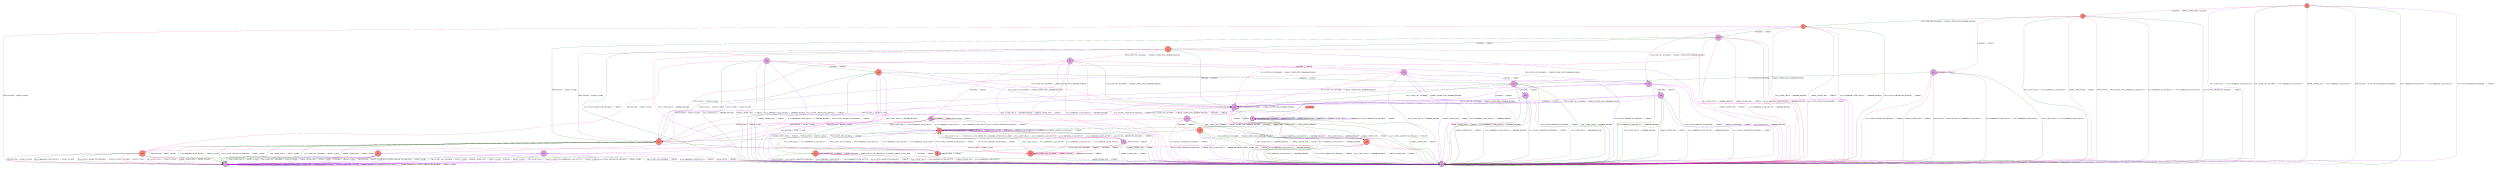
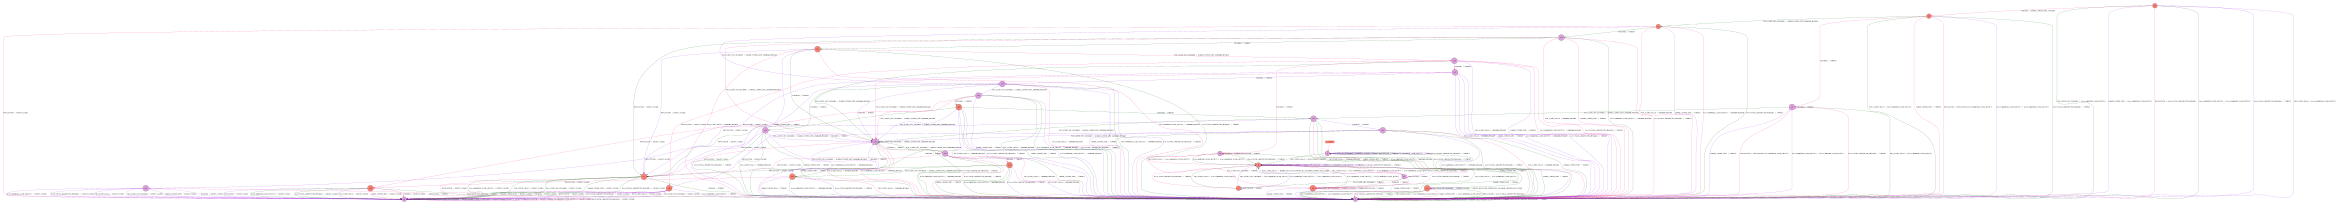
edge "s18" -> "s13": now "s18" -> "s69"
edge "s29" -> "s14": reversed
